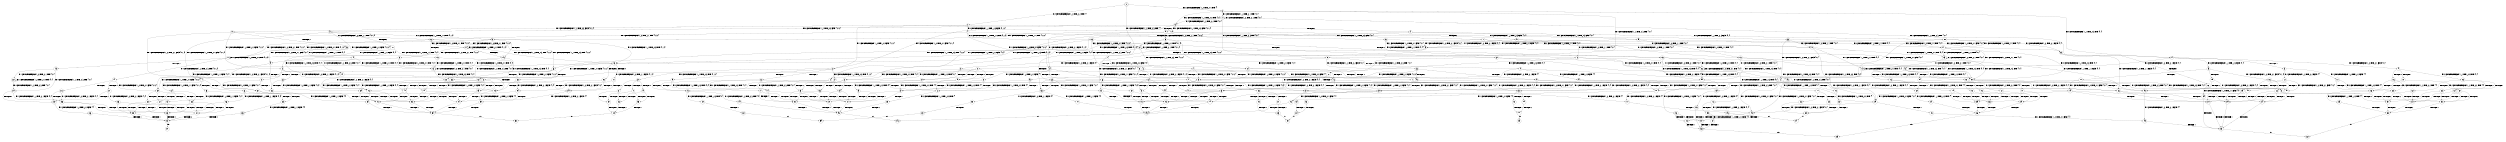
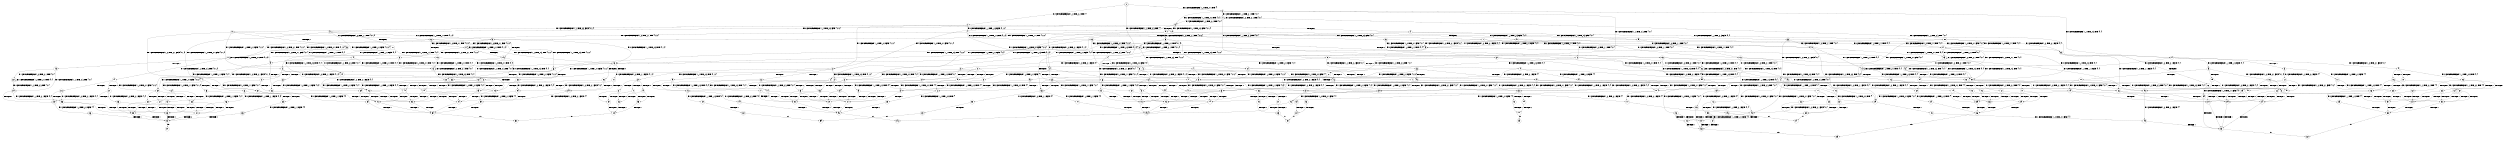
edge "43" -> "103": now "142" -> "103"
edge "134" -> "113": label "TERMINATE !9" -> "TERMINATE !0"
